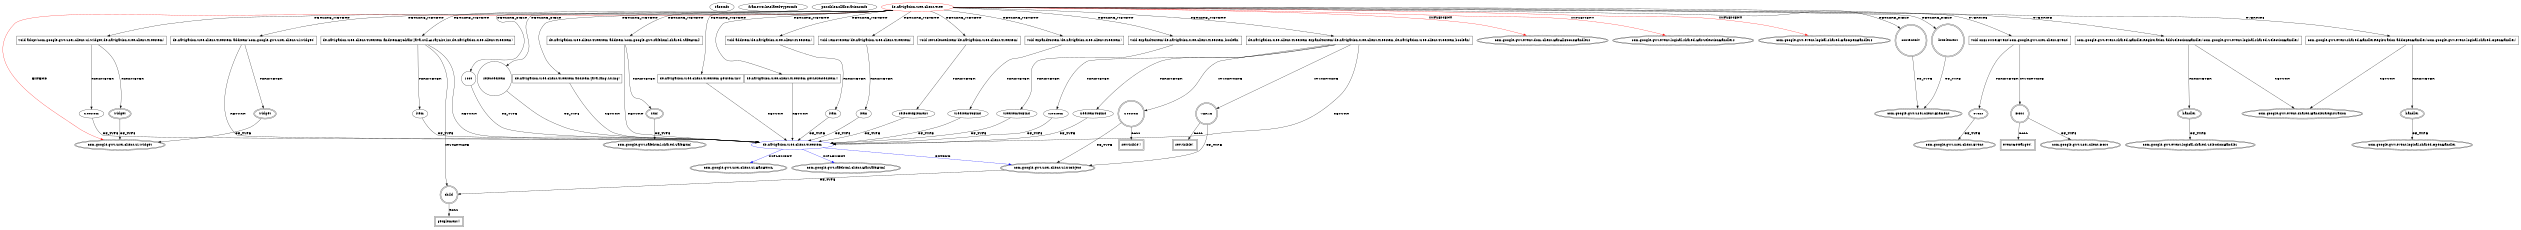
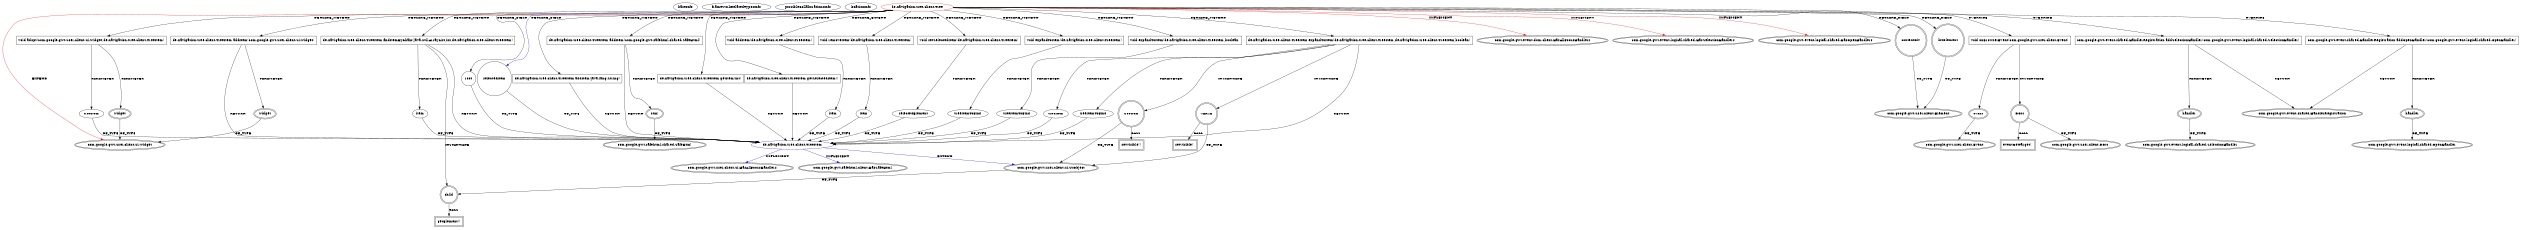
node "locationInfo": added
edge "de.navigation.tree.client.Tree" -> "selectedItem": color black -> blue
edge "de.navigation.tree.client.Tree" -> "void addItem(de.navigation.tree.client.TreeItem)": label "DECLARE_METHOD" -> "DECLARE_EXTEND"
node "com.google.gwt.user.client.ui.HasHTML": label "com.google.gwt.user.client.ui.HasHTML" -> "com.google.gwt.user.client.ui.HasAllFocusHandlers"
